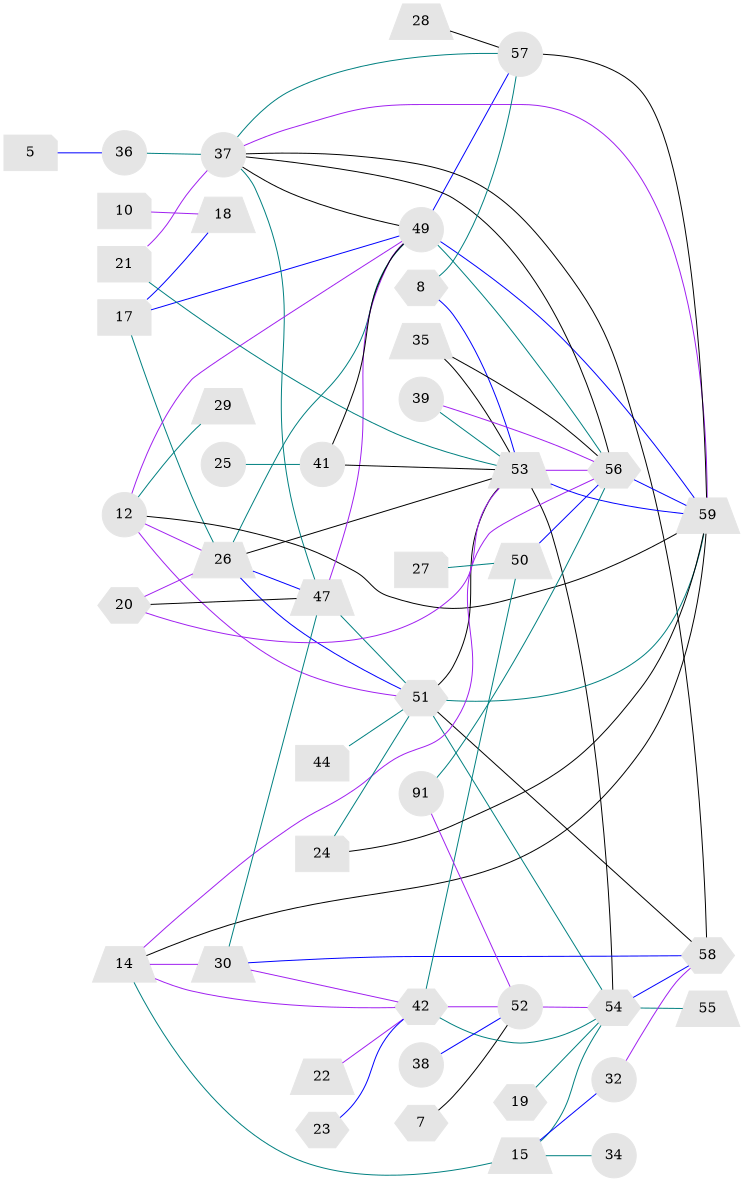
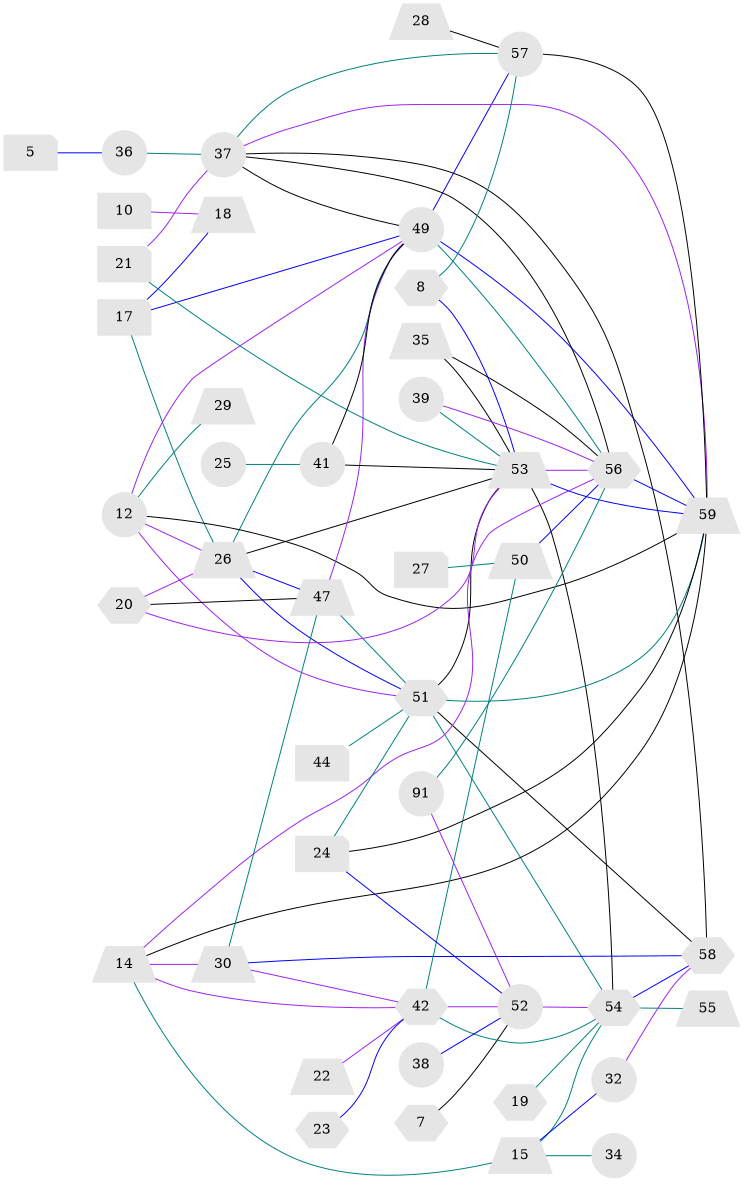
edge "37" -- "47": removed
edge "24" -- "52": added
